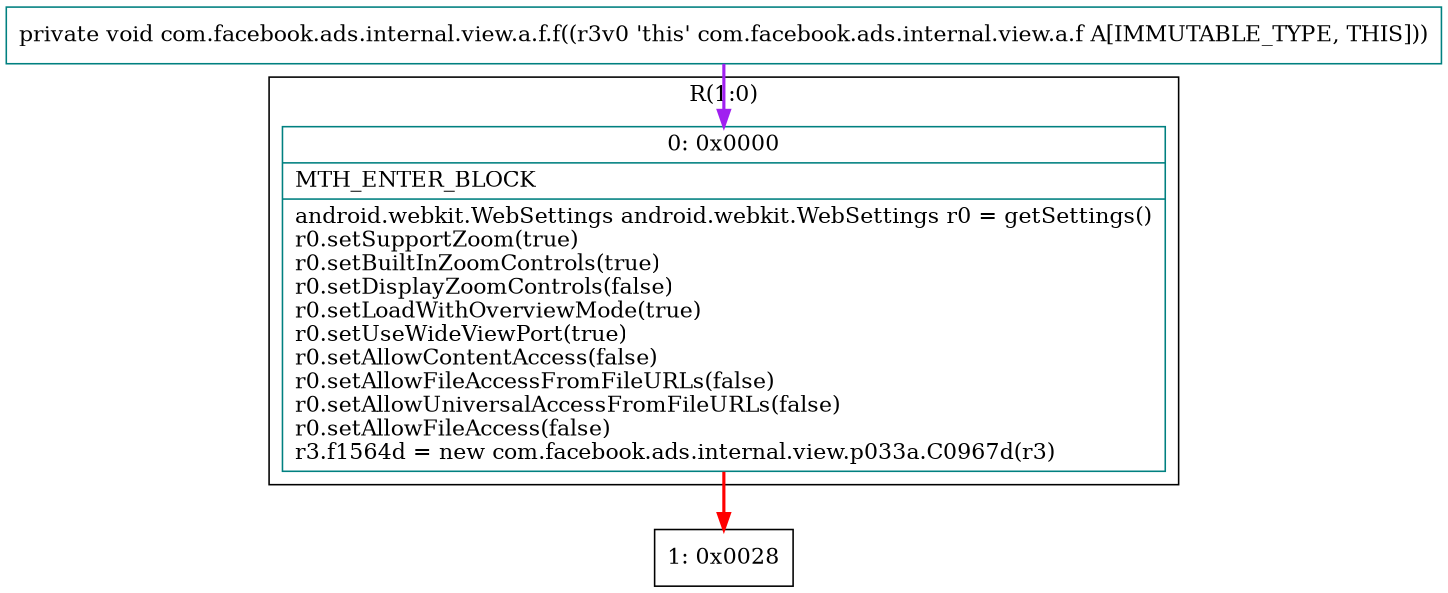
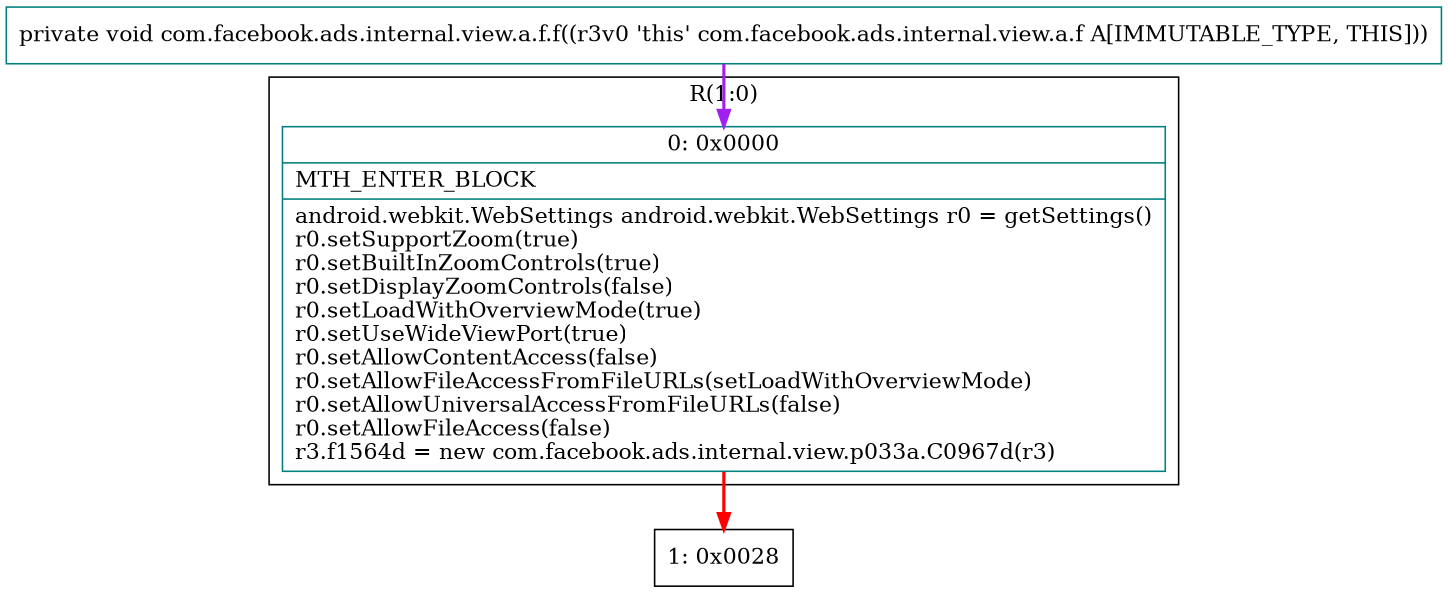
node "0: 0x0000": text "r0.setAllowFileAccessFromFileURLs(false)" -> "r0.setAllowFileAccessFromFileURLs(setLoadWithOverviewMode)"
